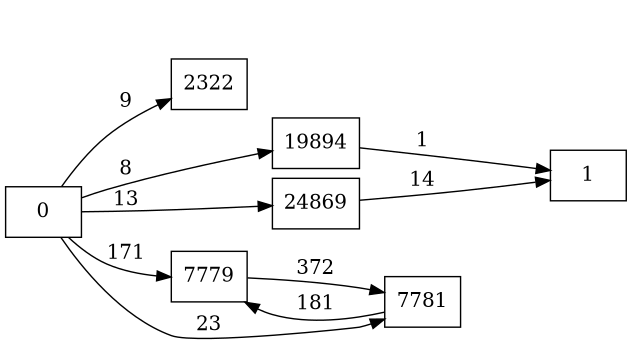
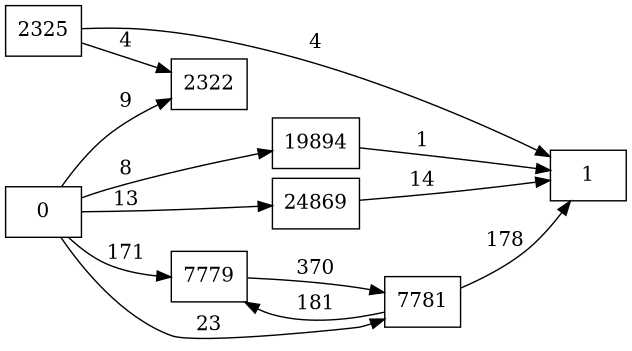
node "2325": added
edge "7781" -> "1": added, label "178"
edge "7779" -> "7781": label "372" -> "370"
